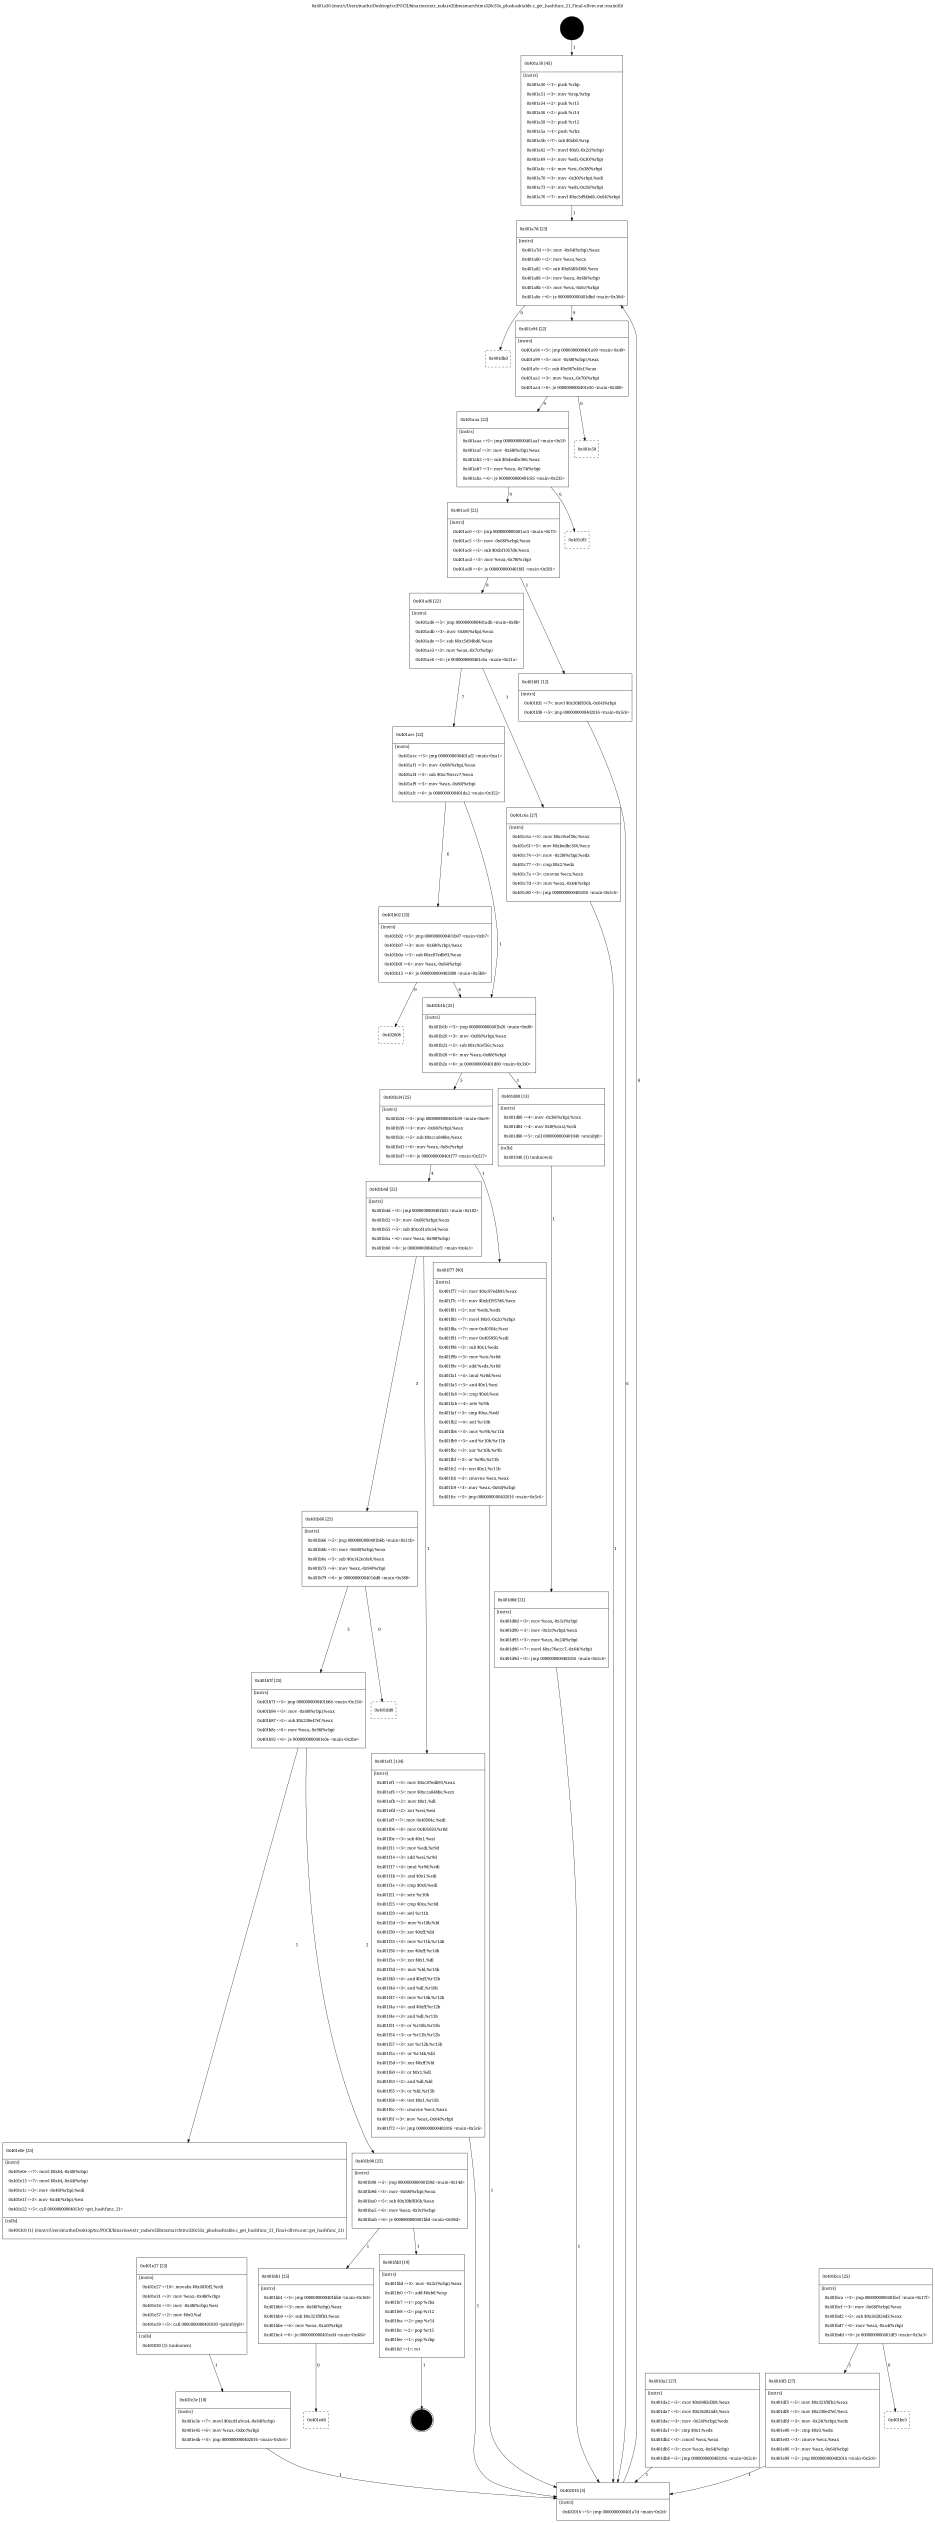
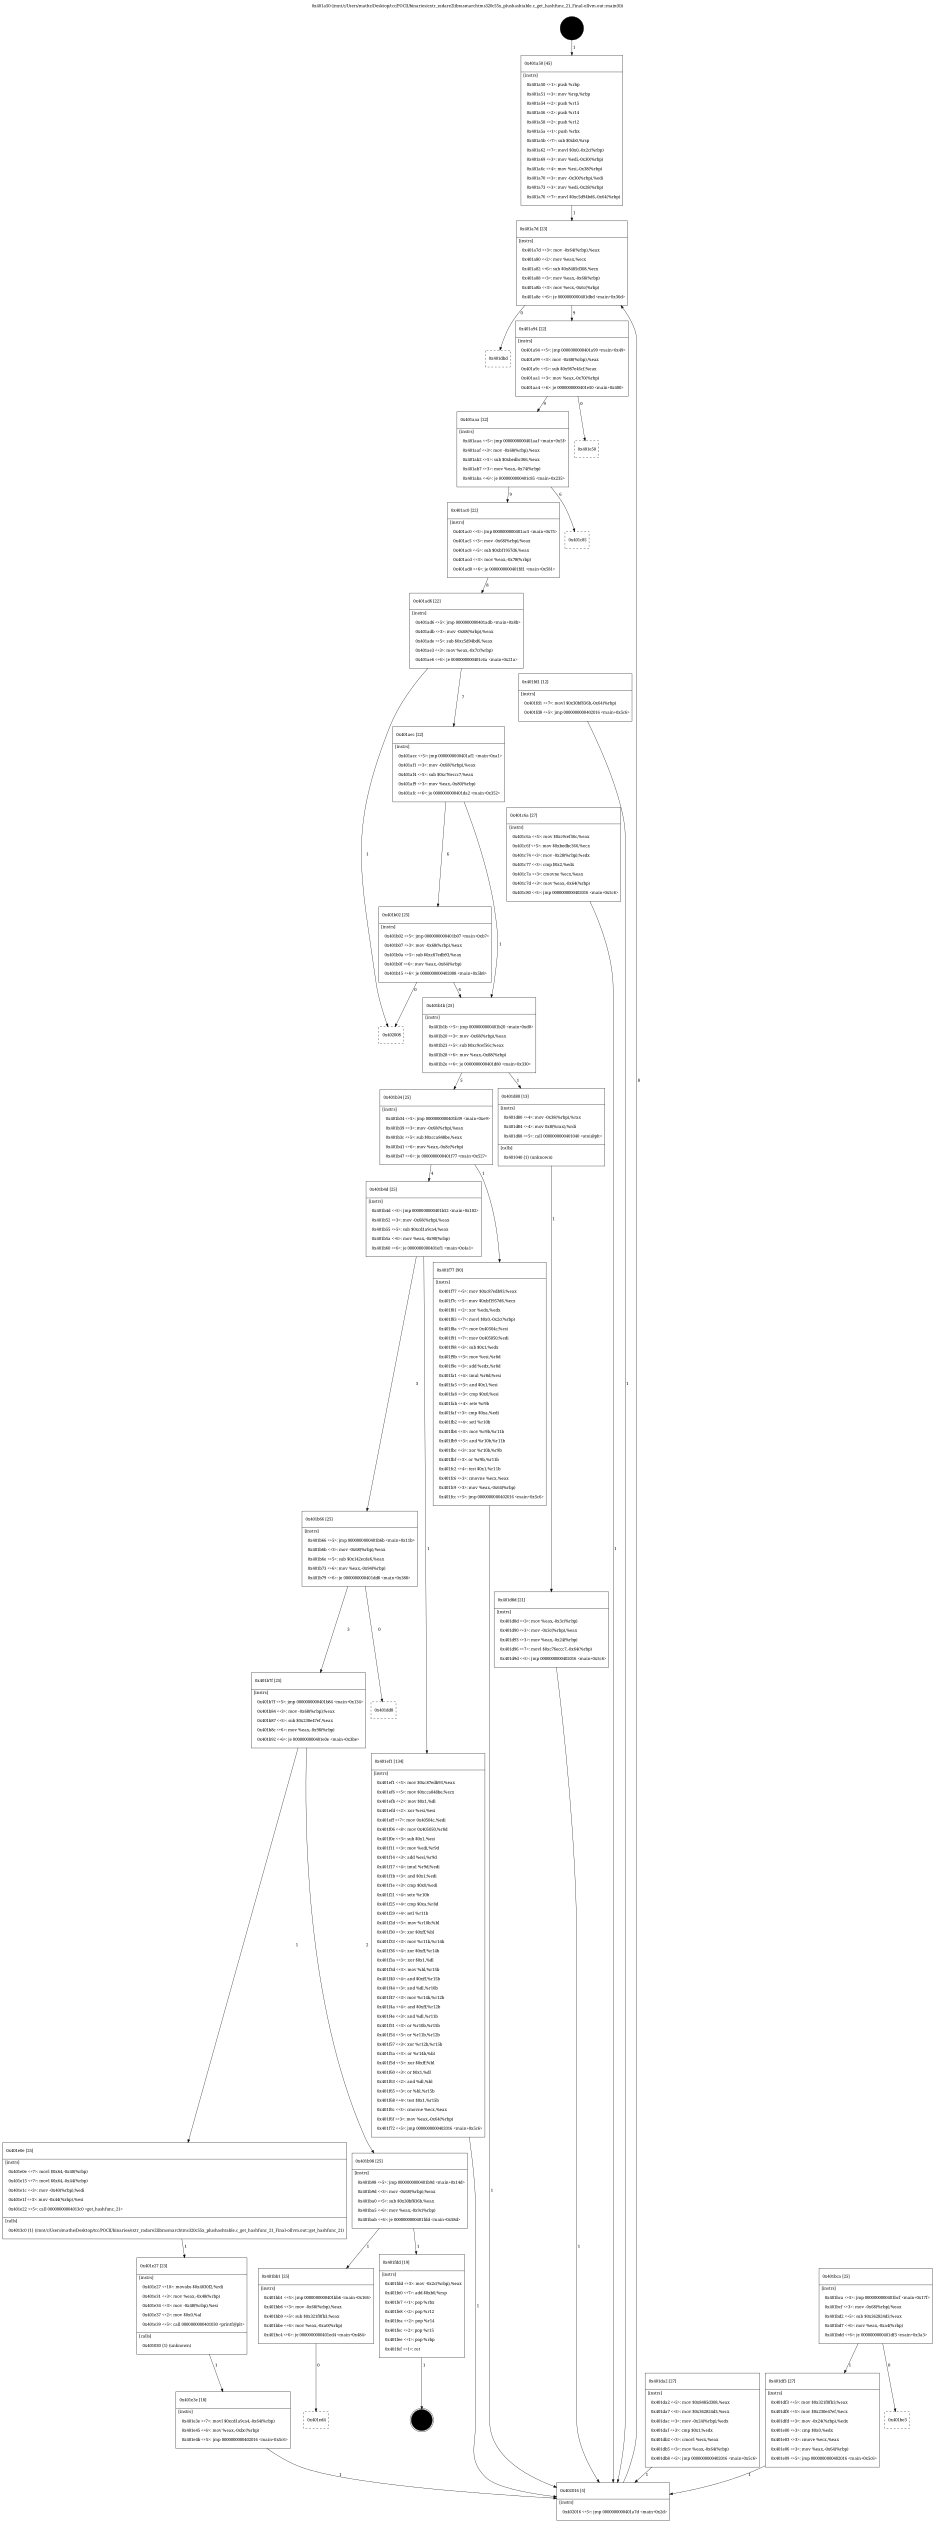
edge "0x401ac0 [22]" -> "0x401fd1 [12]": removed, label "1"
edge "0x401ad6 [22]" -> "0x401c6a [27]": now "0x401ad6 [22]" -> "0x402008"
edge "0x401fd1 [12]" -> "0x402016 [5]": label " 6" -> " 1"
edge "0x401e0e [25]" -> "0x401e27 [23]": added, label "1"
